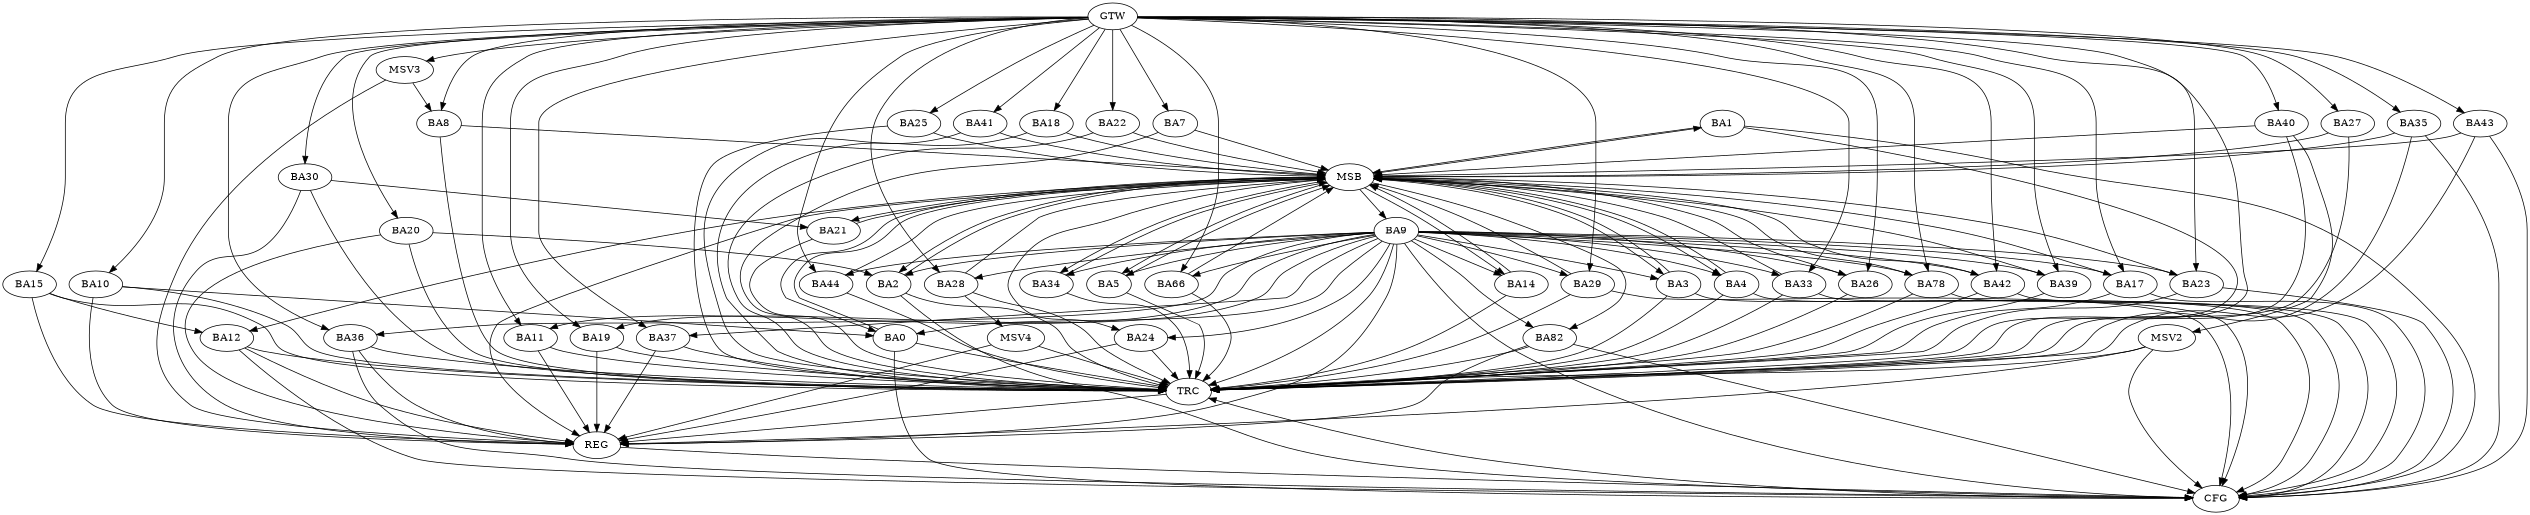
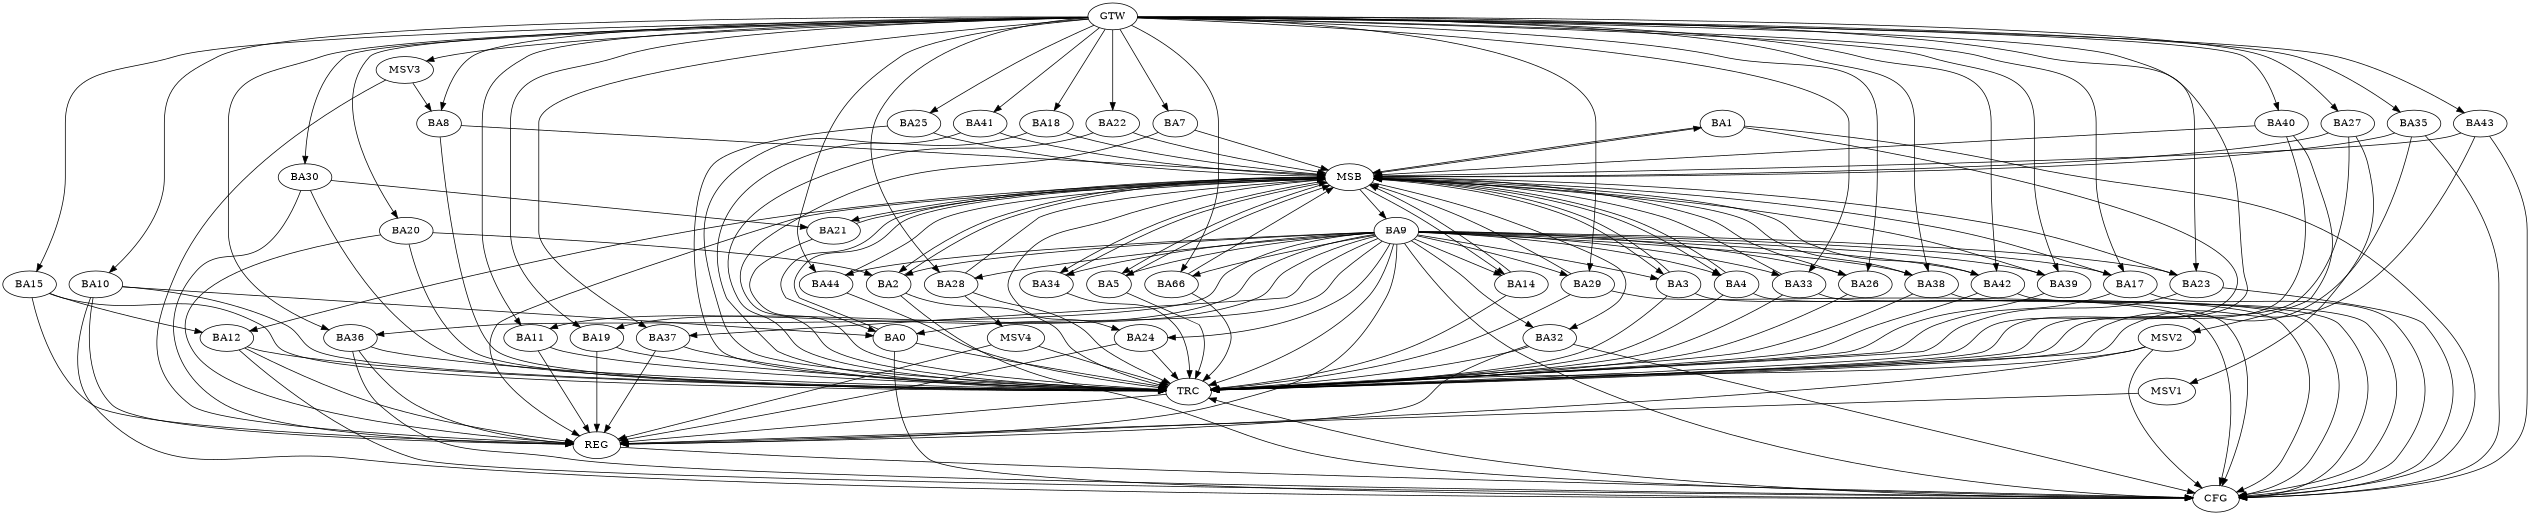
node "BA78": label "BA78" -> "BA38"
node "BA82": label "BA82" -> "BA32"
node "MSV1": added
edge "BA10" -> "CFG": added
